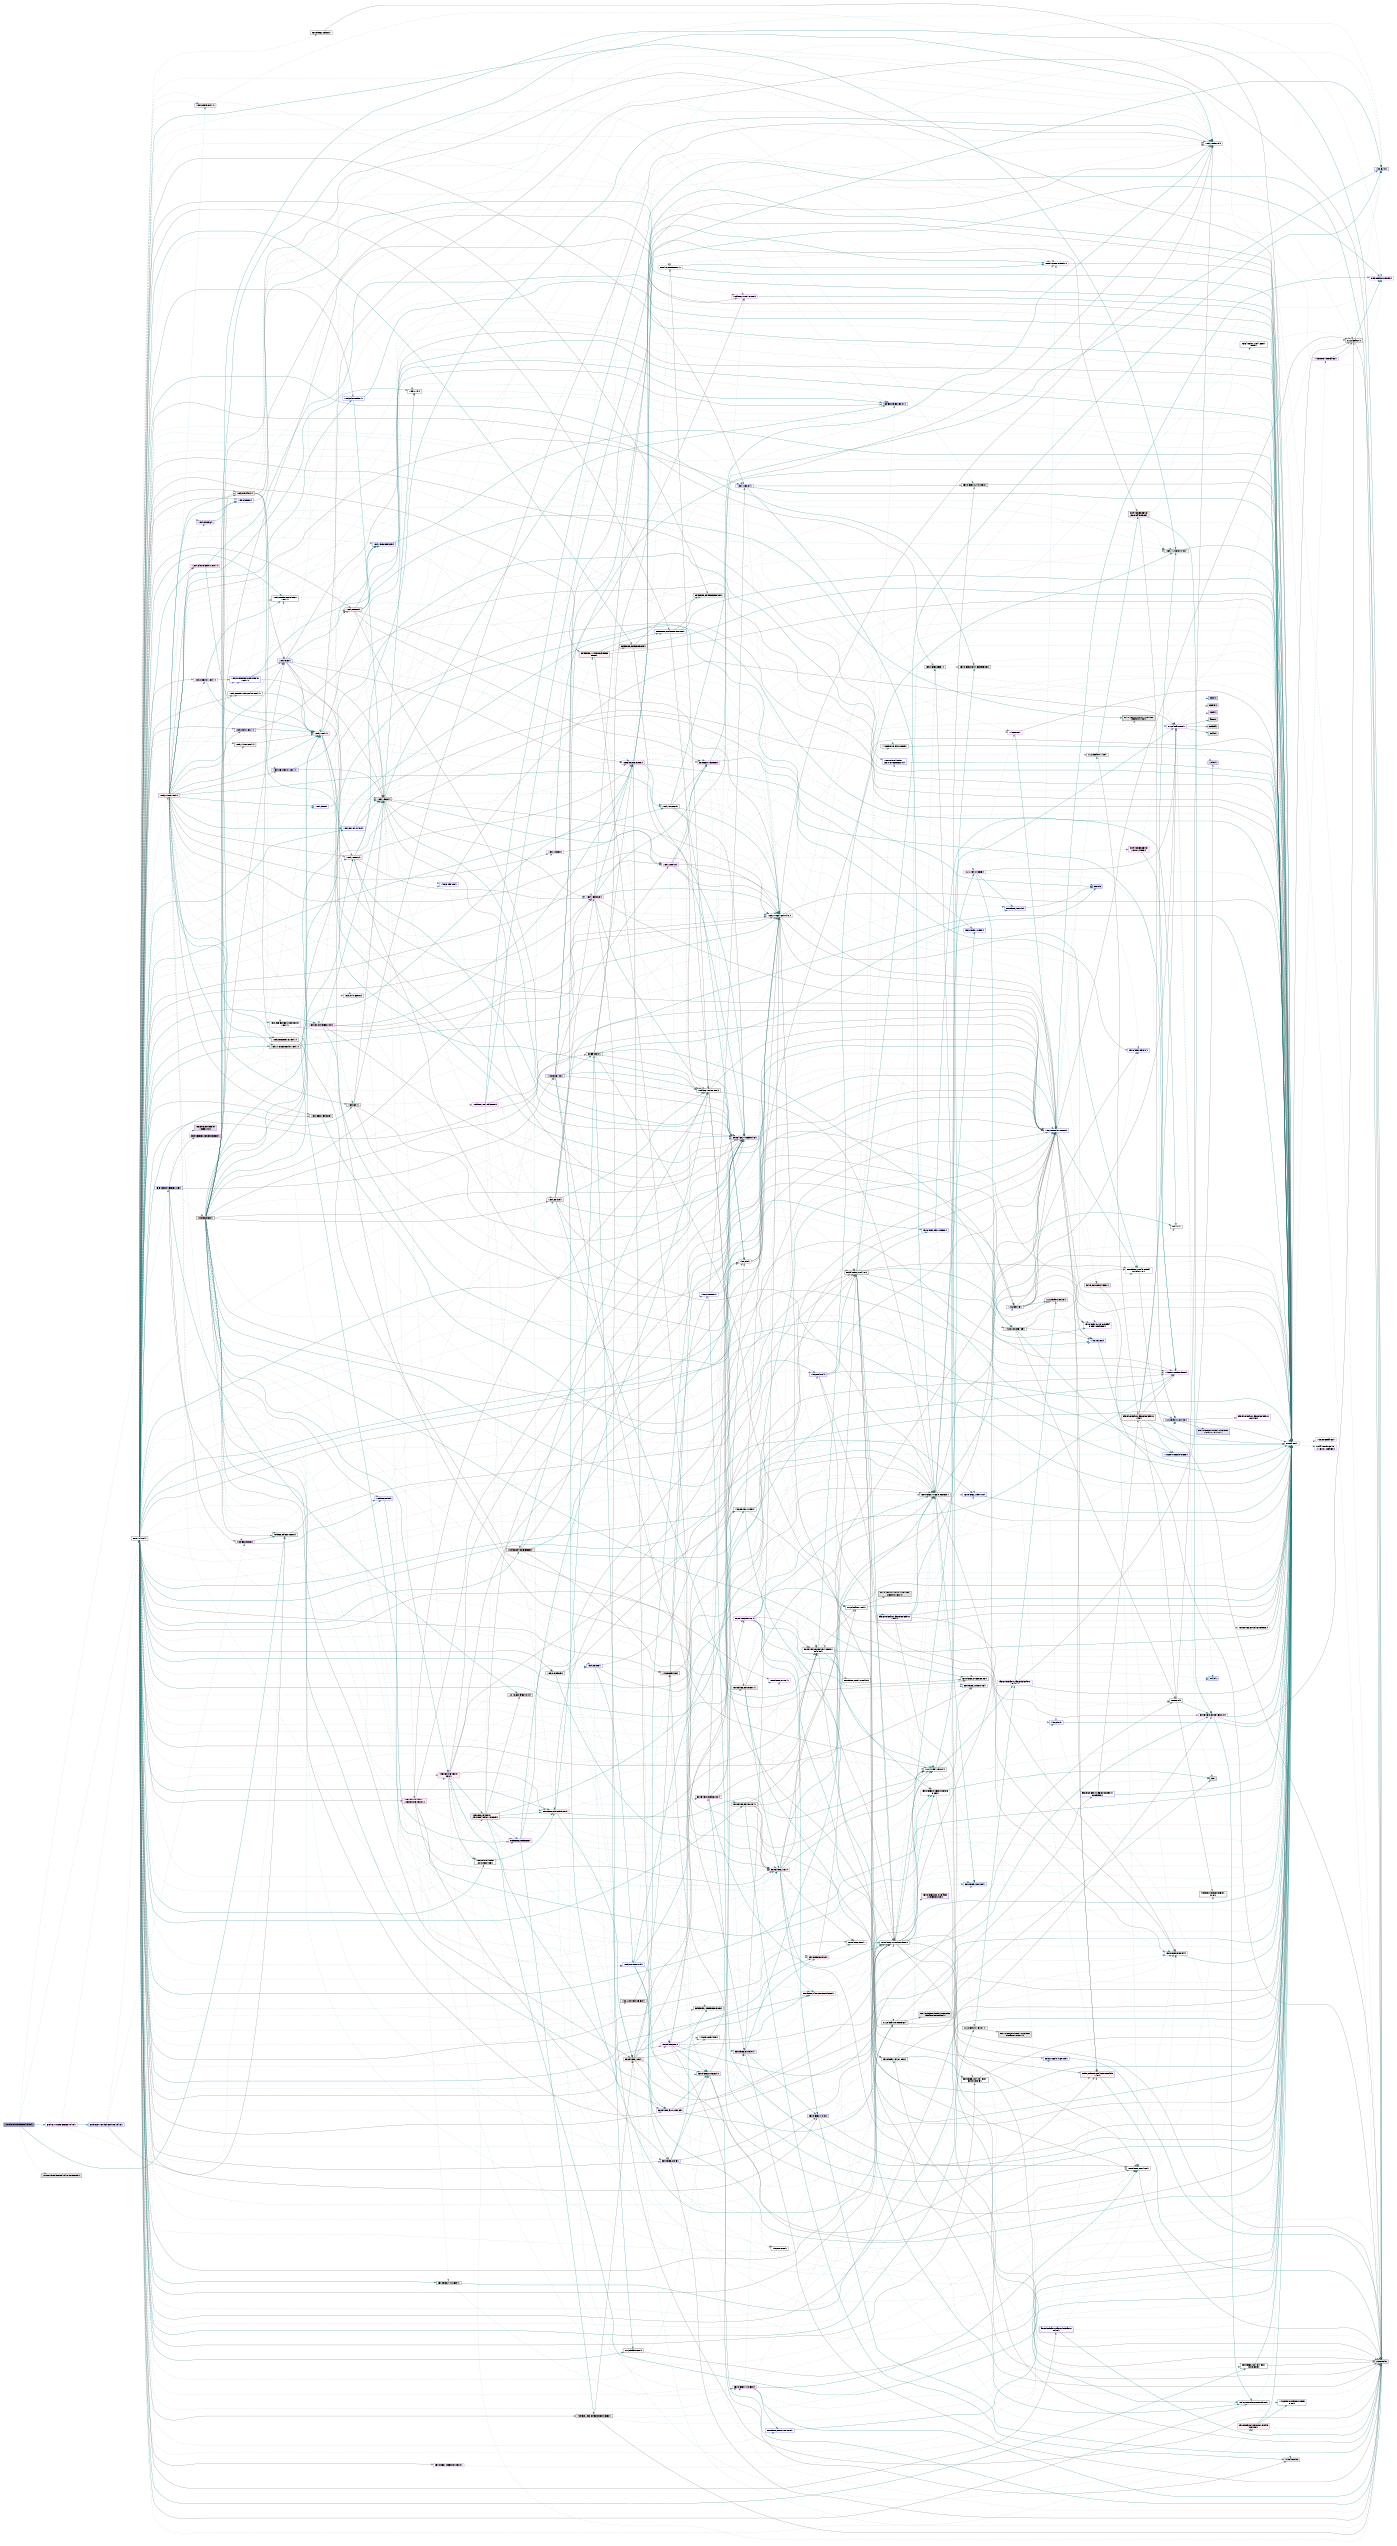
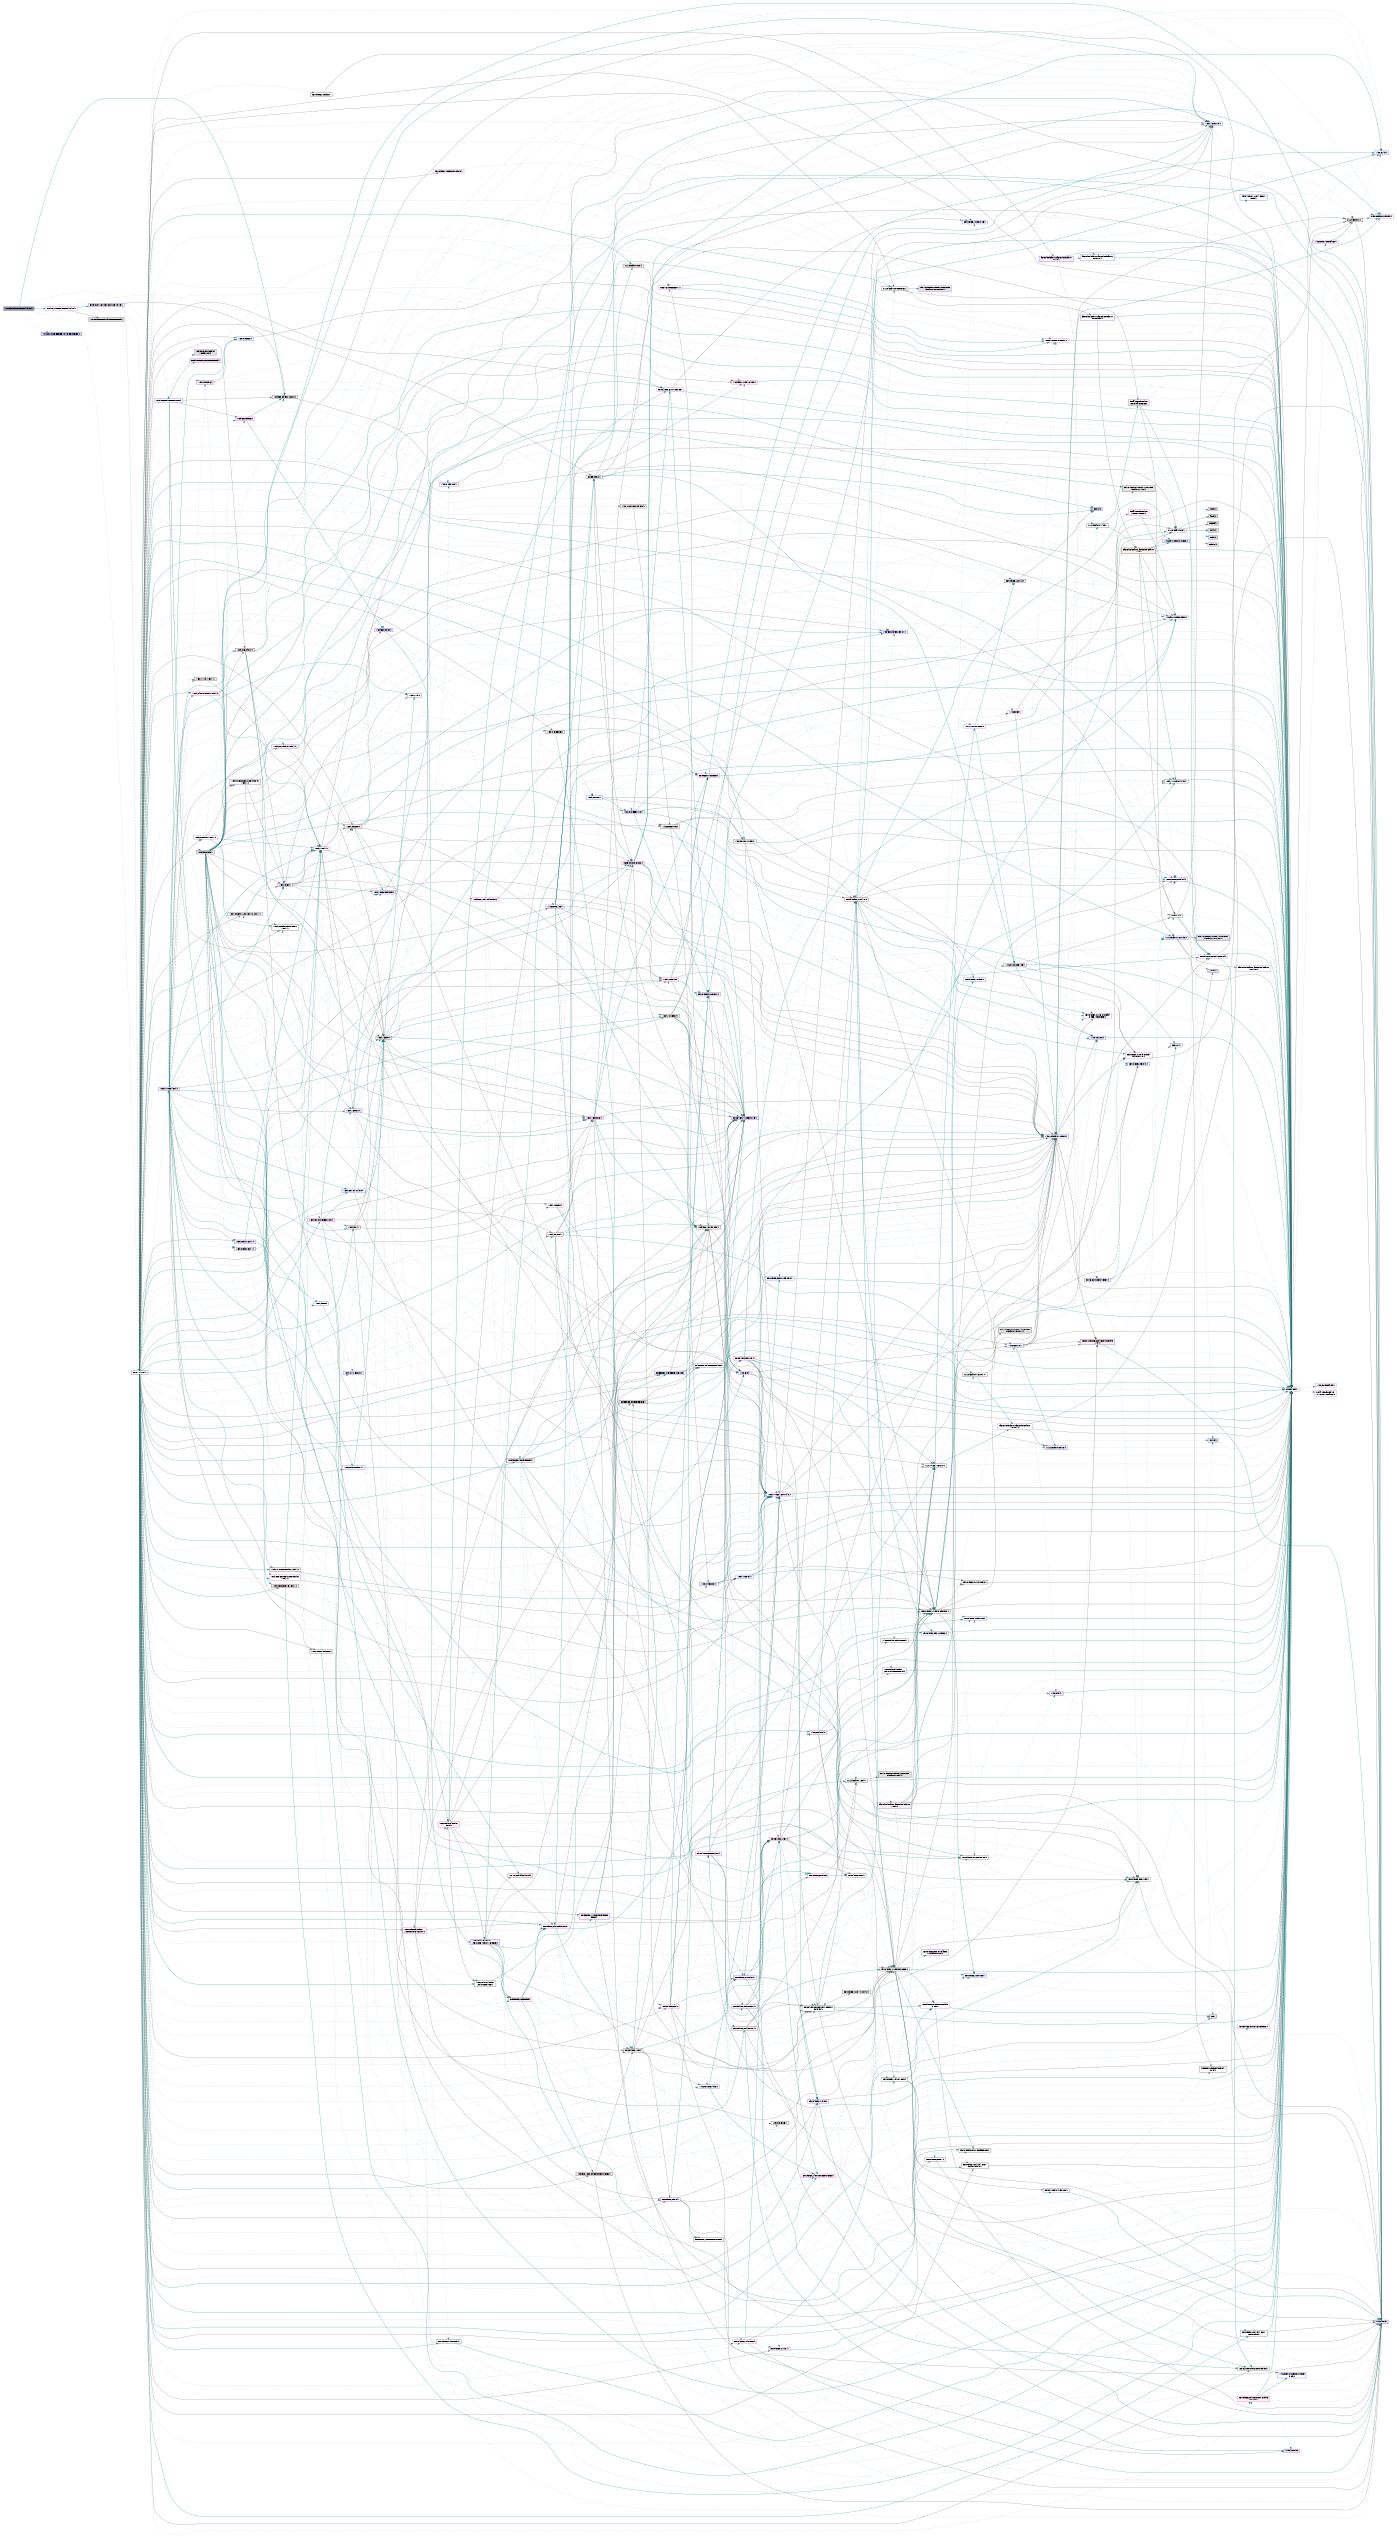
node "GenericPlatform/GenericPlatform Stricmp.h": added
node "InputDelegateBinding.generated.h": added
edge "Math/ScaleMatrix.h" -> "Math/Matrix.h": added
edge "Templates/IsArray.h" -> "CoreTypes.h": style dotted -> solid
